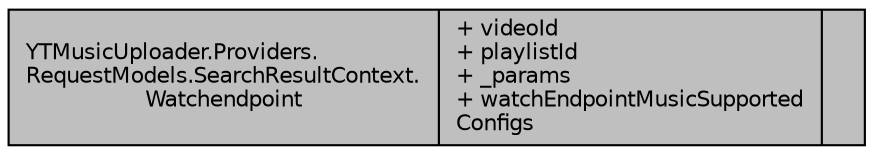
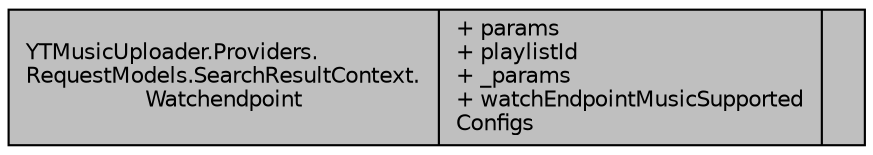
node "YTMusicUploader.Providers.": text "+ videoId" -> "+ params"
